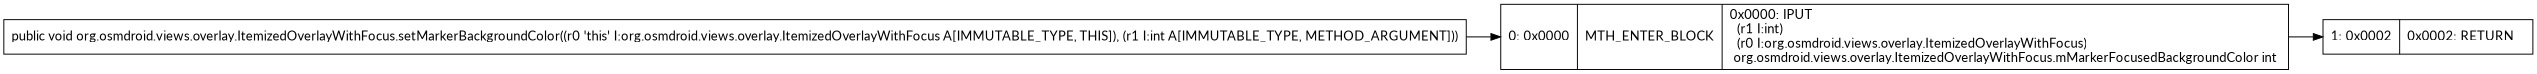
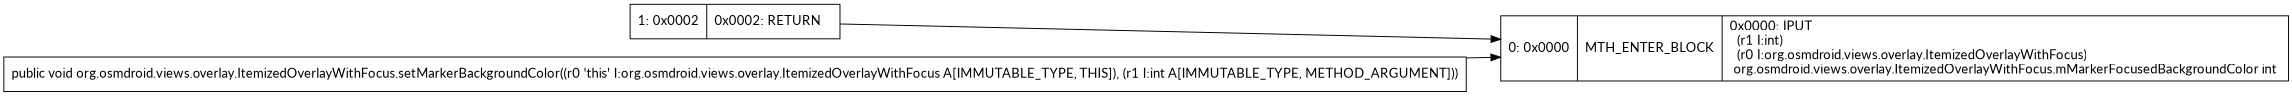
edge "0: 0x0000" -> "1: 0x0002": reversed
